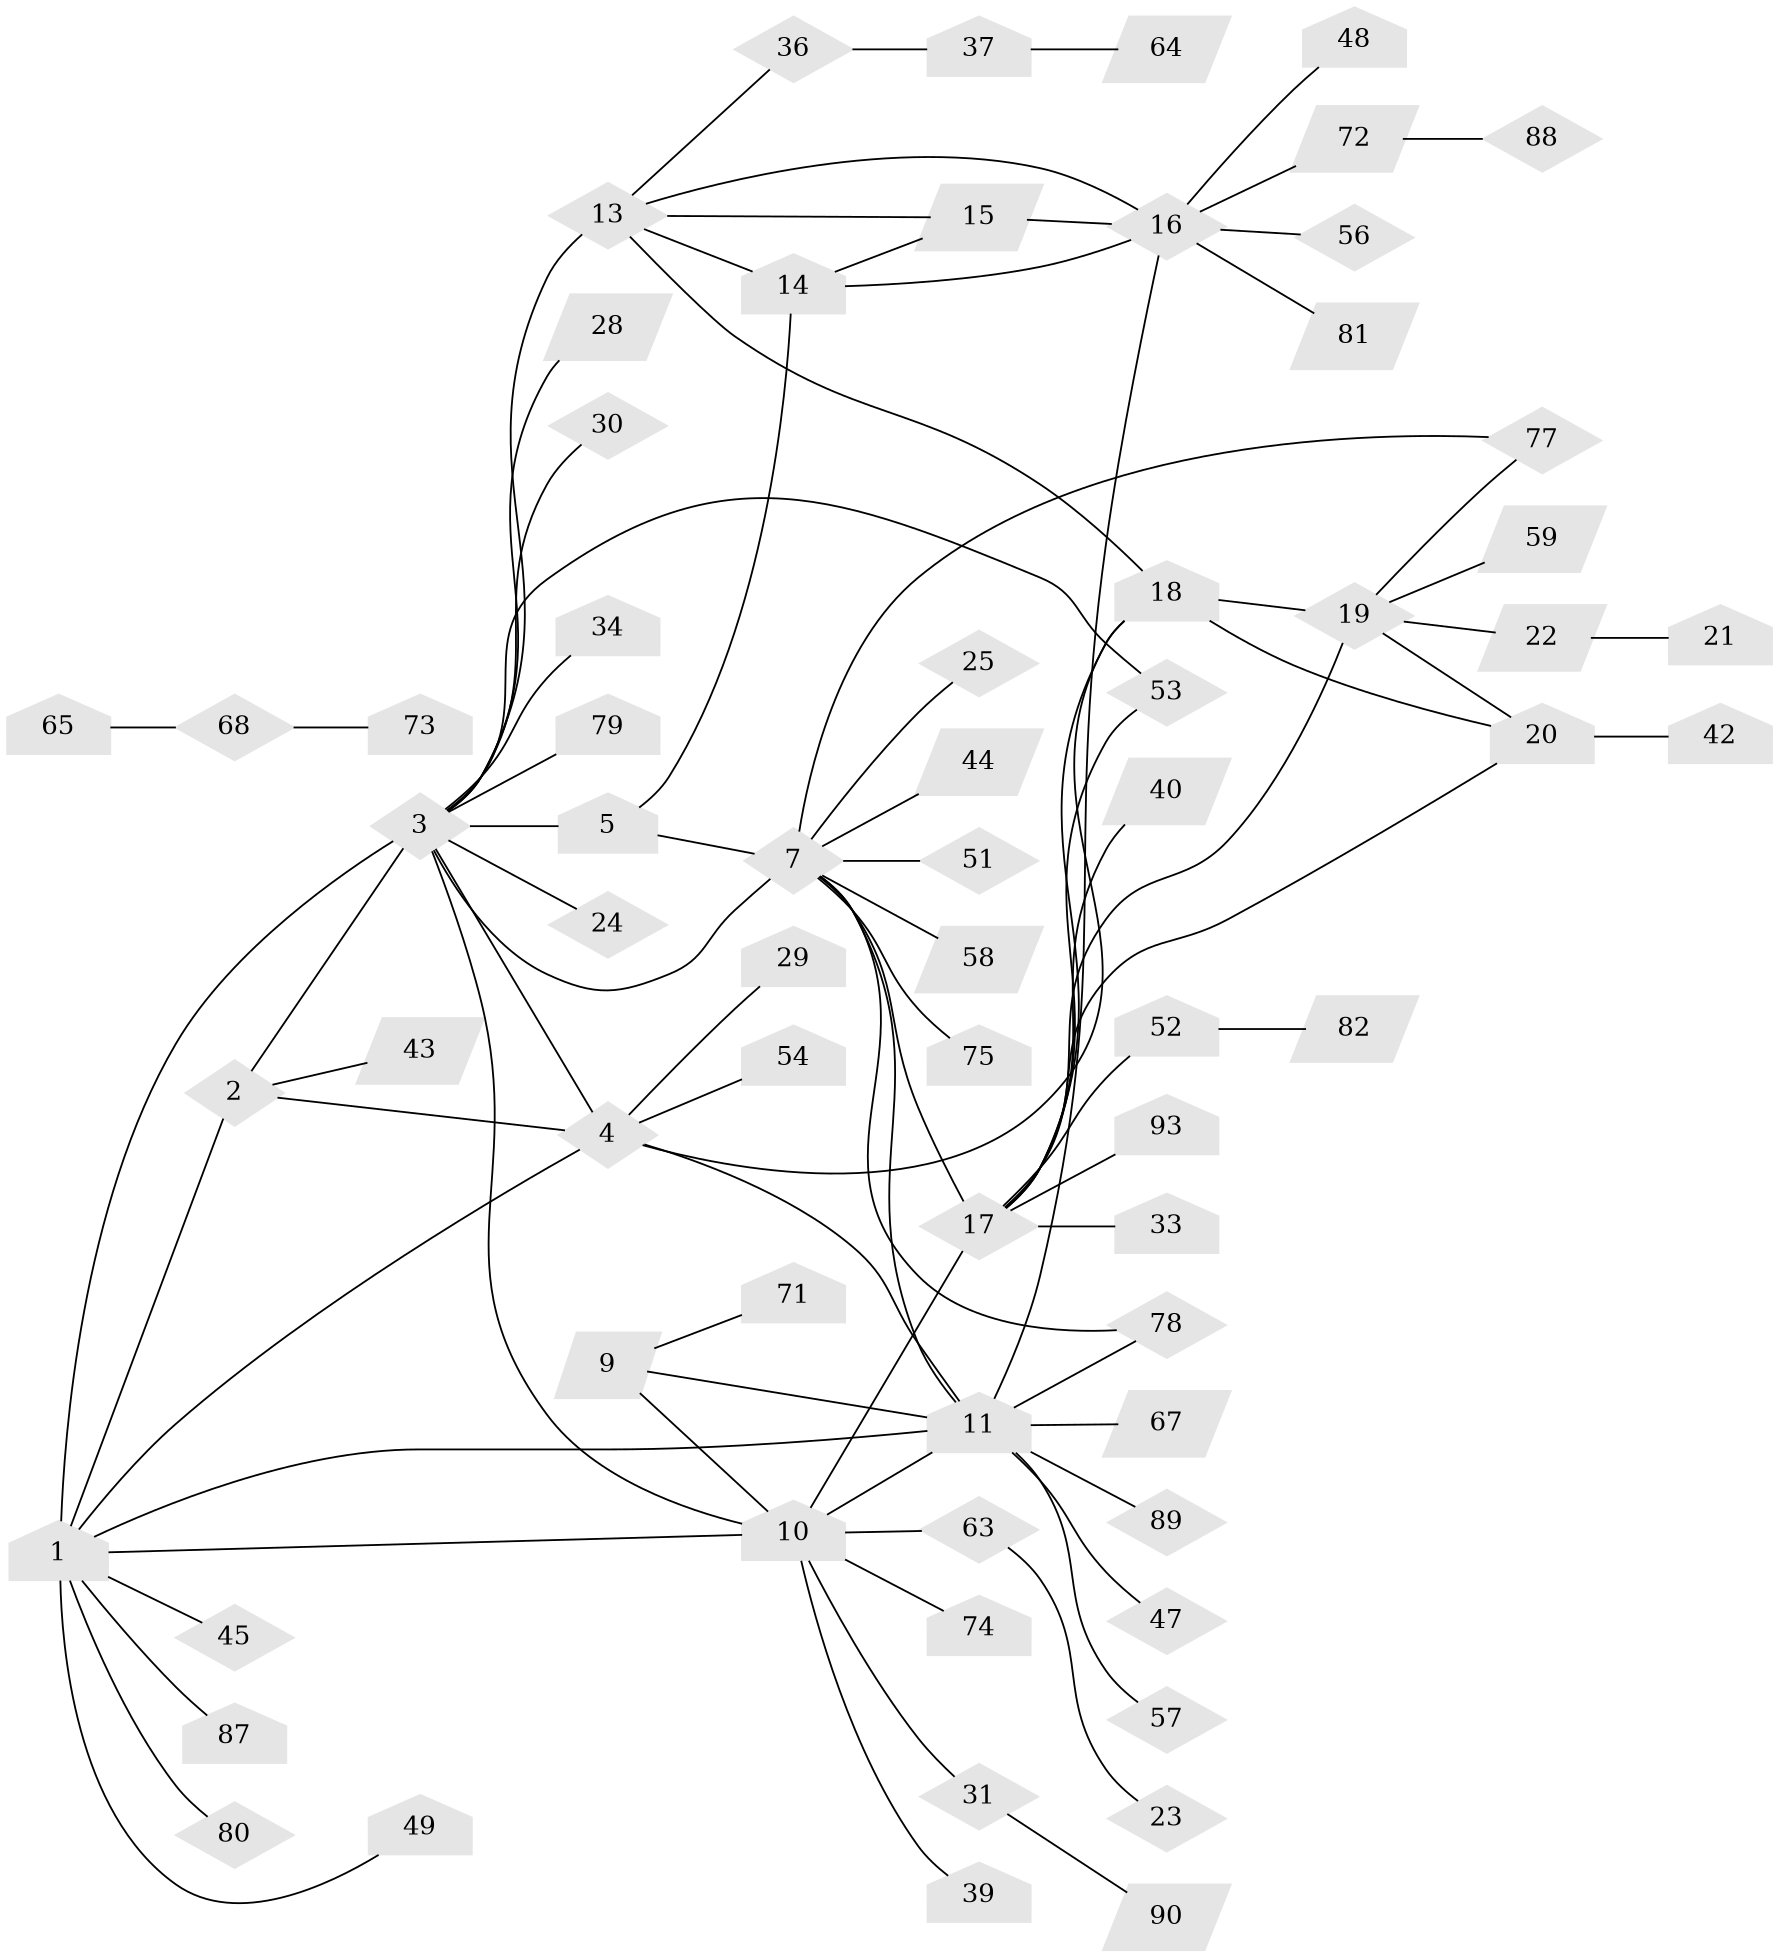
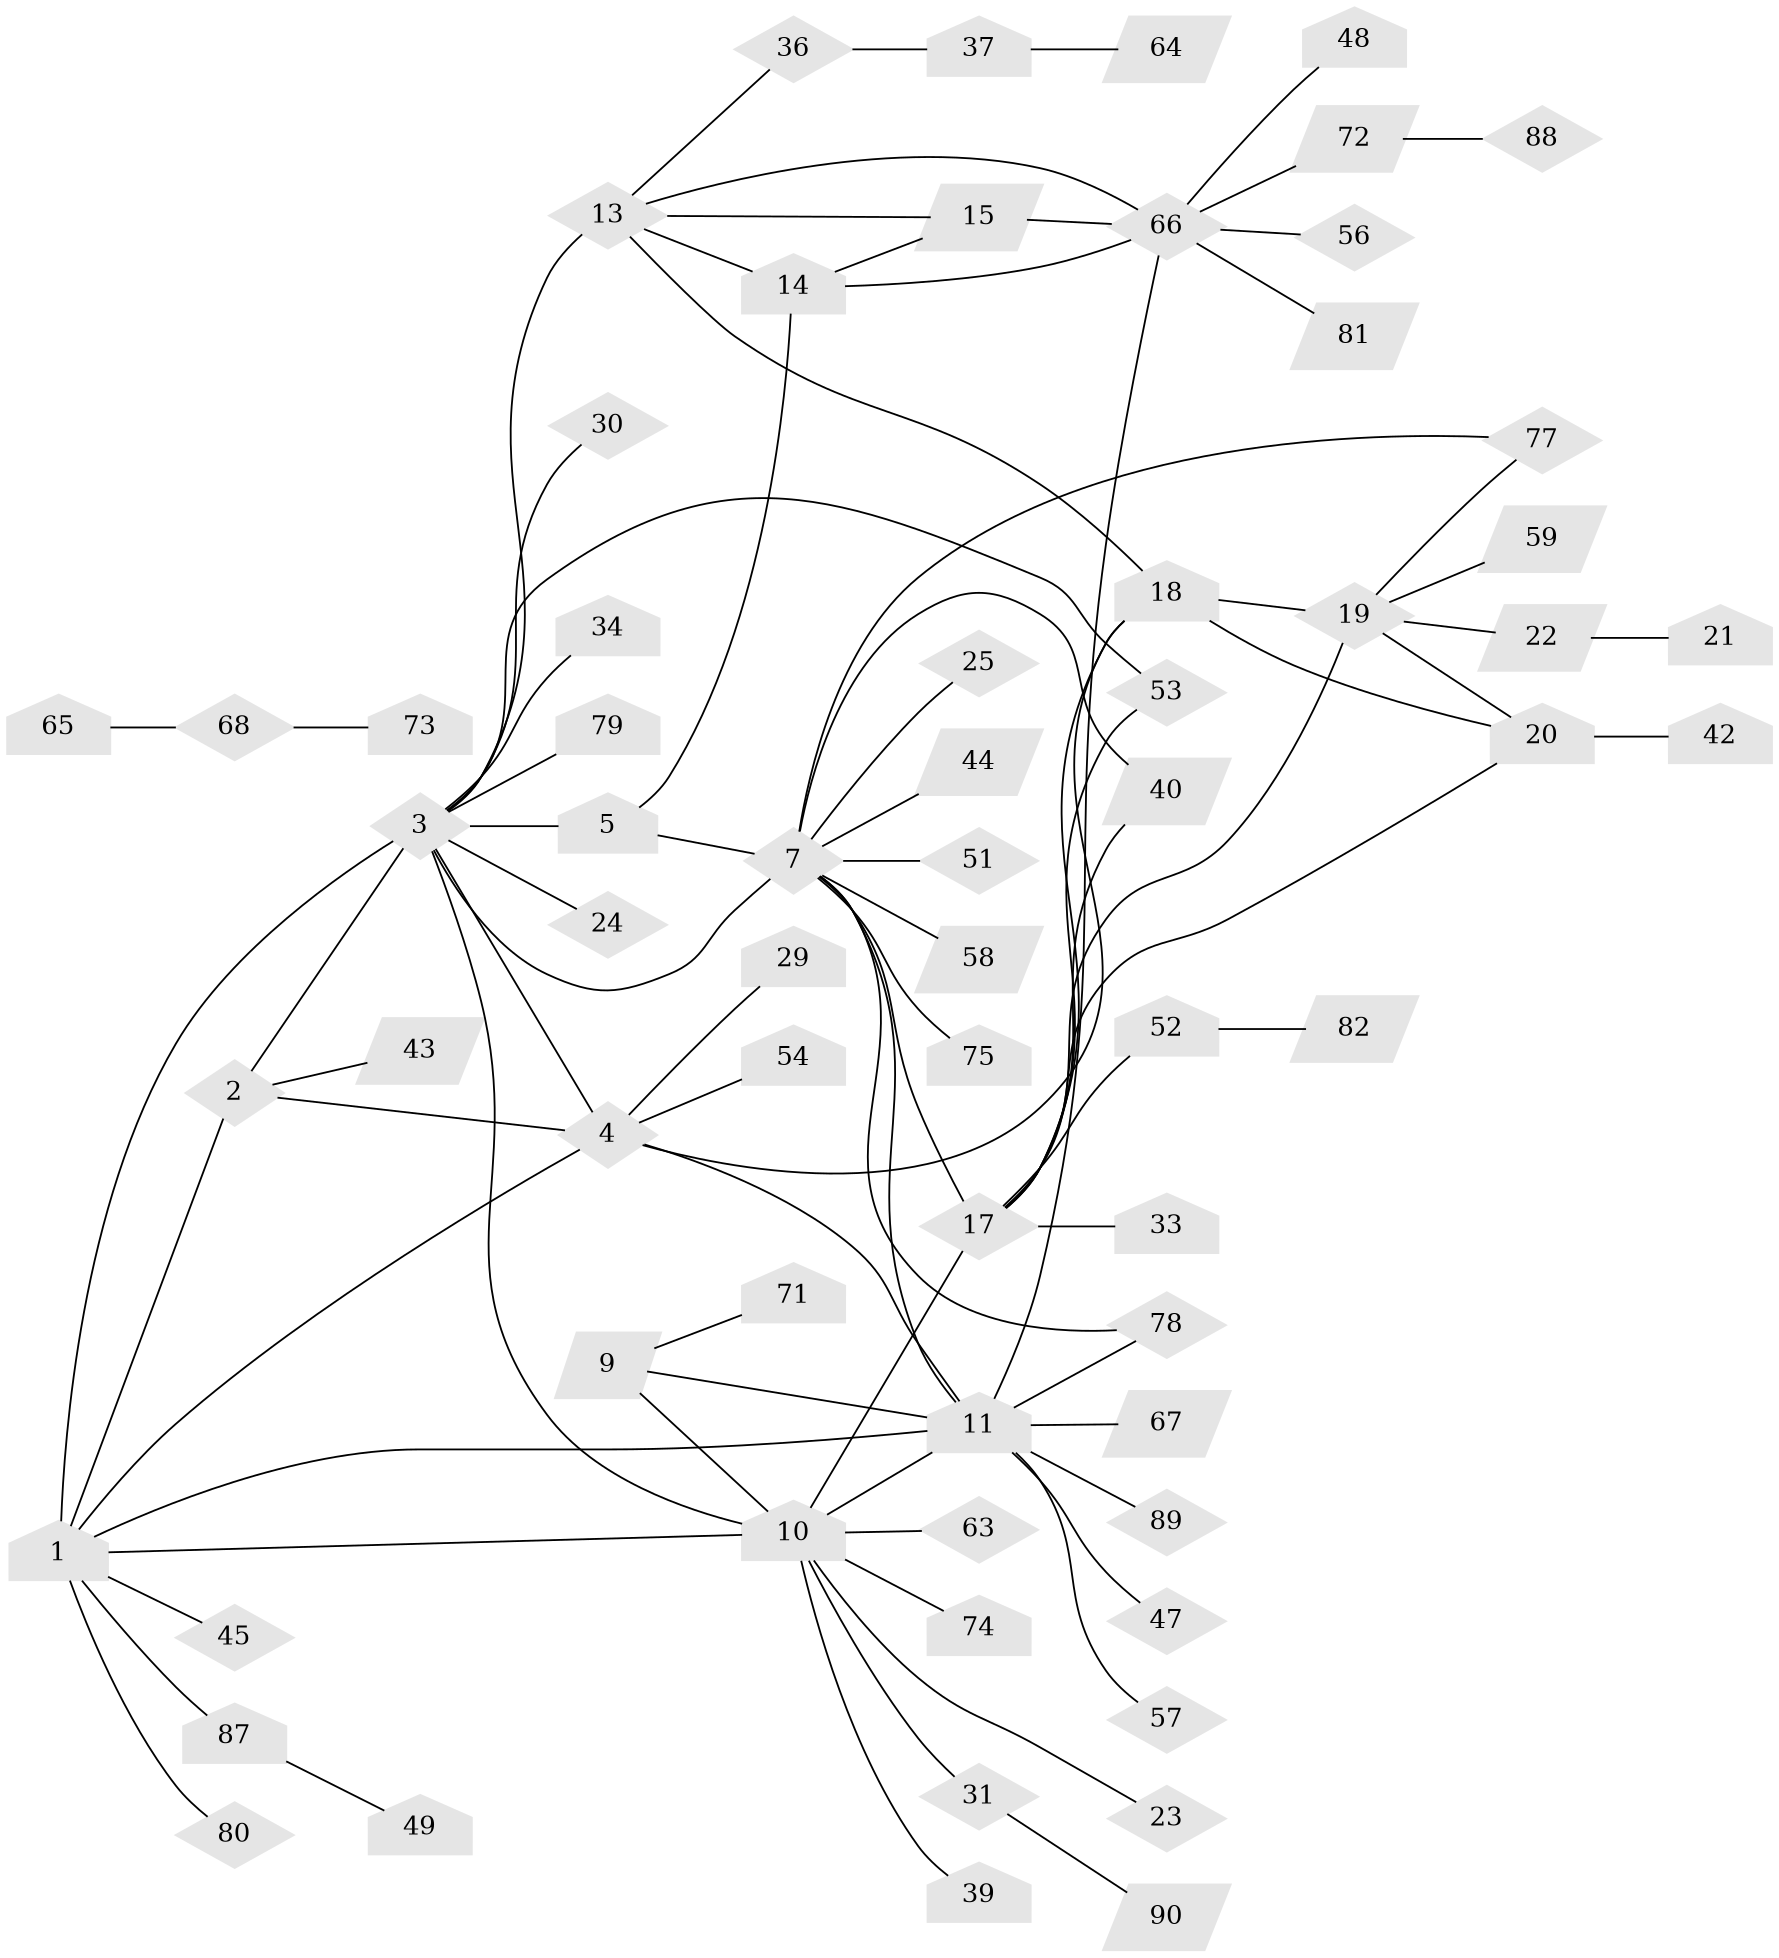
node "16": label "16" -> "66"
node "28": removed
edge "40" -- "7": added
node "93": removed
edge "63" -- "23": now "10" -- "23"
edge "1" -- "49": now "87" -- "49"
